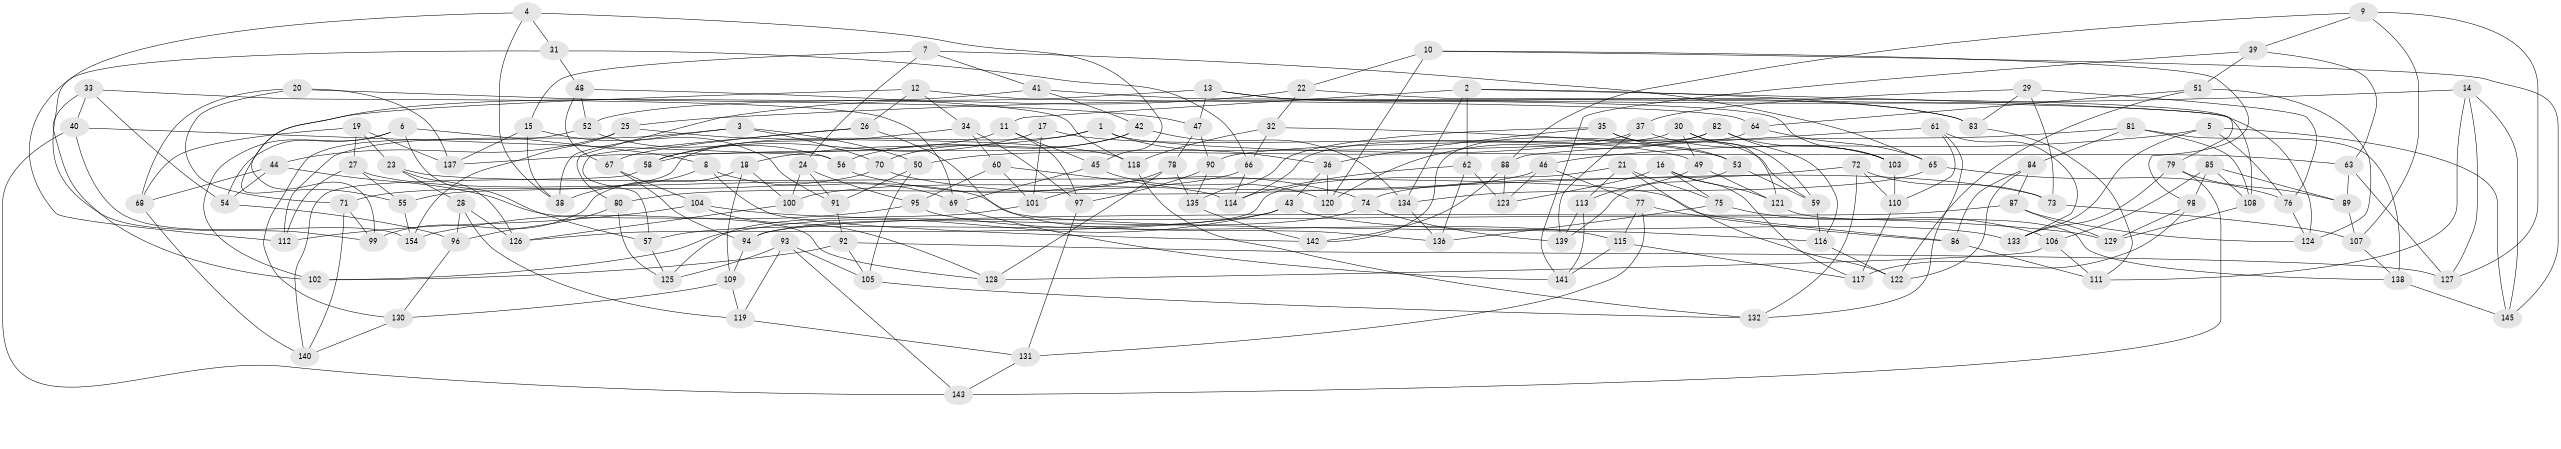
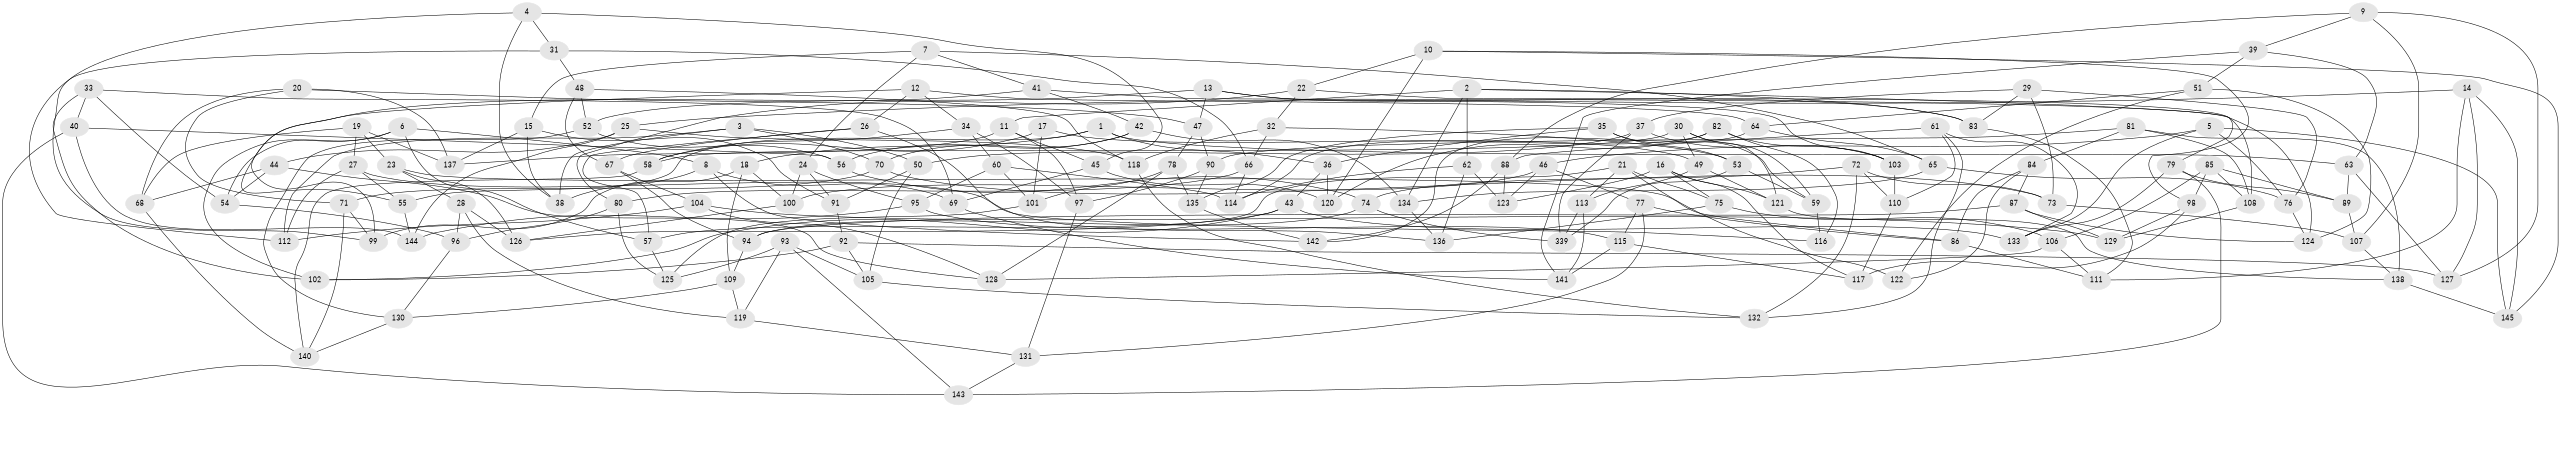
node "154": label "154" -> "144"
node "139": label "139" -> "339"
edge "116" -- "122": removed
